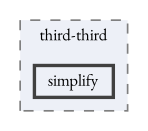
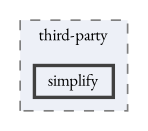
cluster "third-third": label "third-third" -> "third-party"
